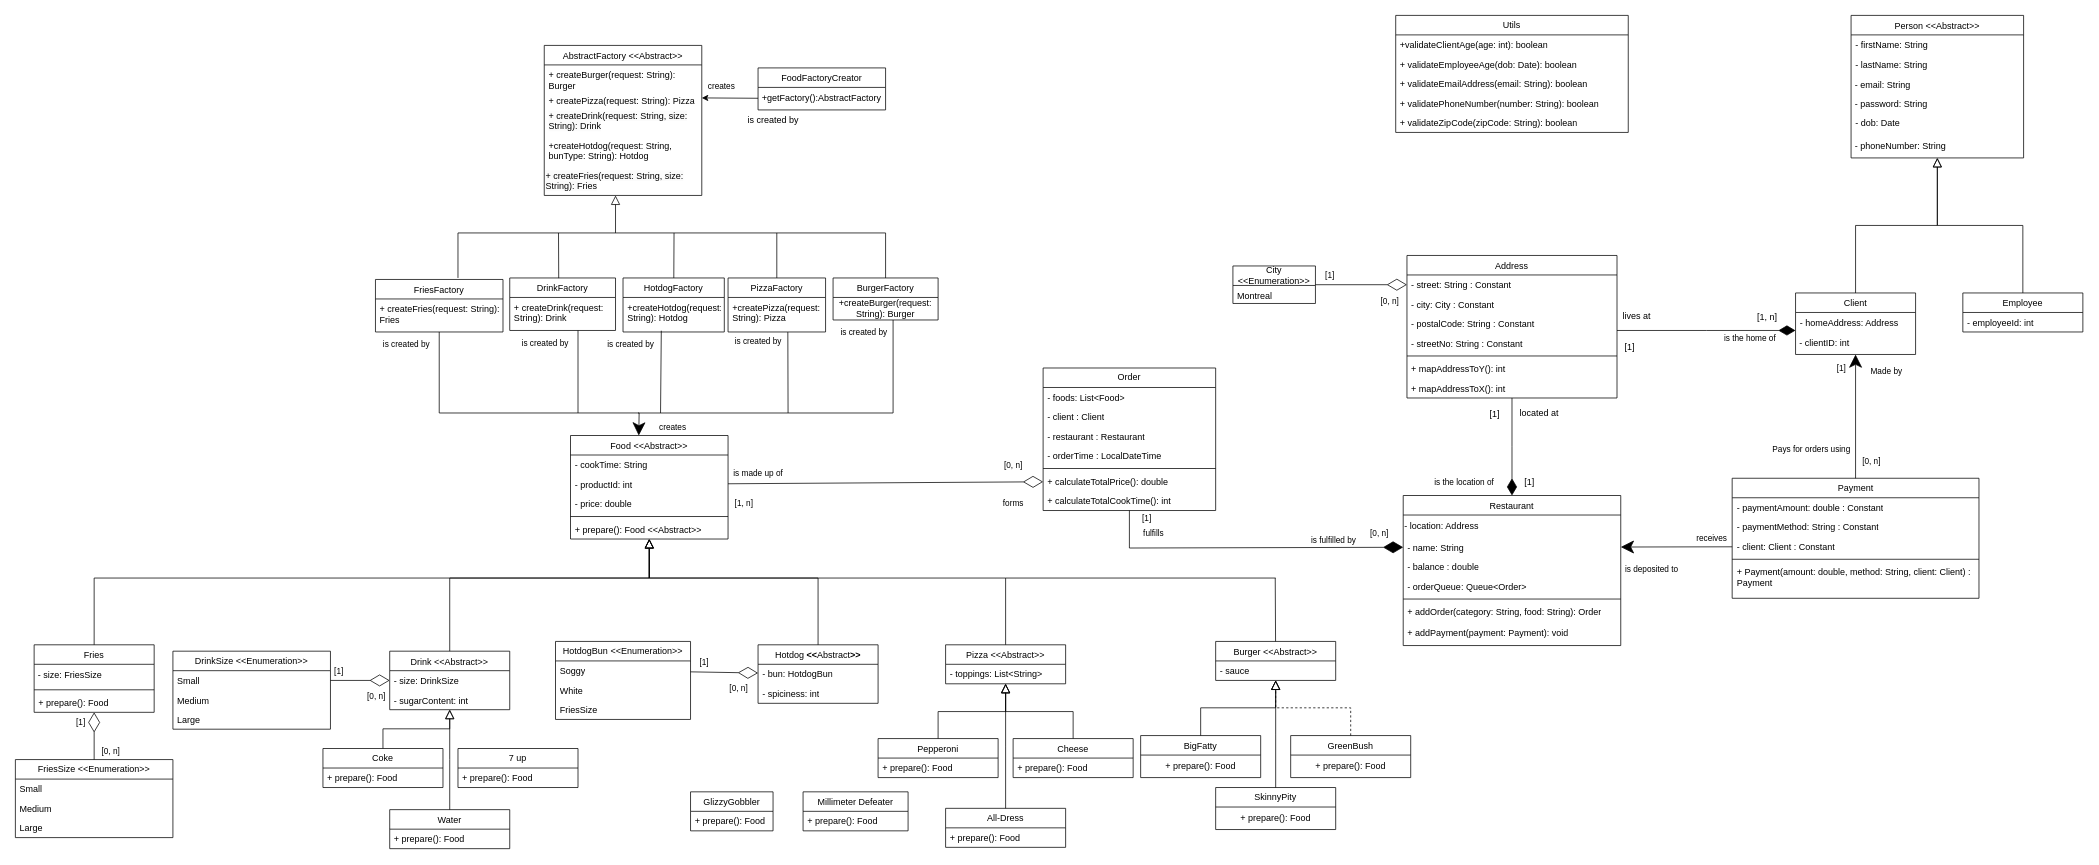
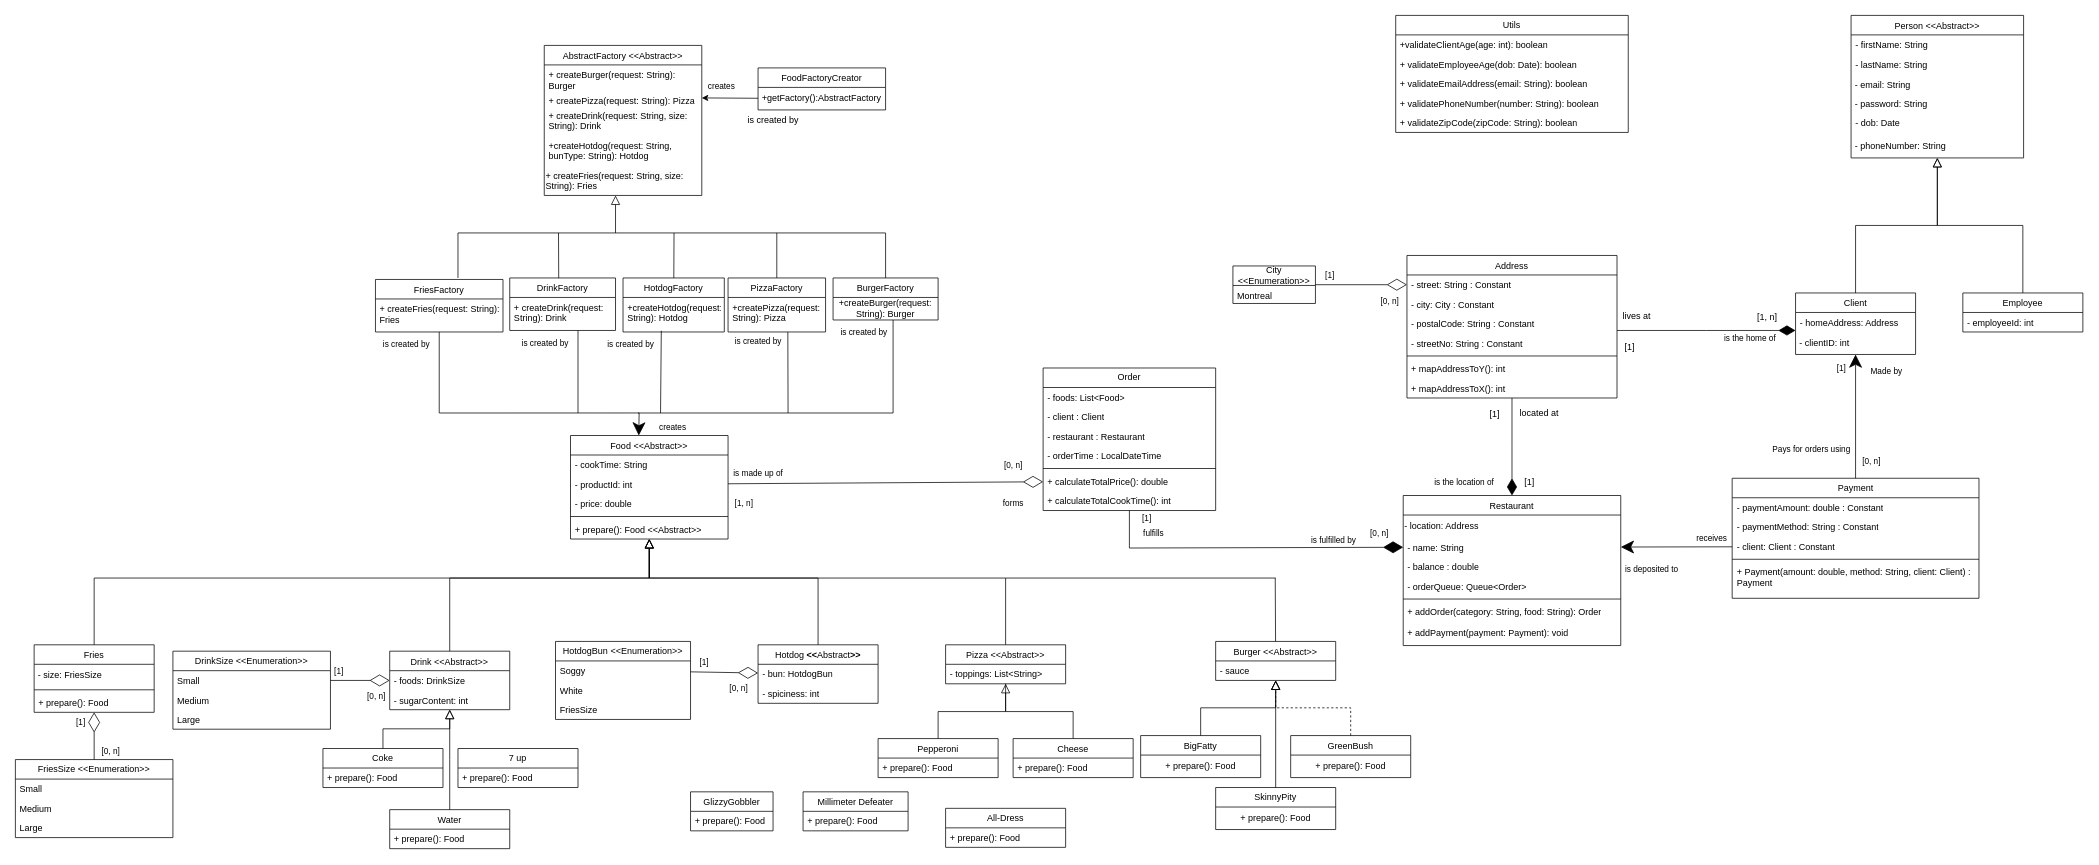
node "- size: DrinkSize": label "- size: DrinkSize" -> "- foods: DrinkSize"
edge "Pepperoni" -> "Pizza <<Abstract>>": arrowhead block -> none
edge "All-Dress" -> "Pizza <<Abstract>>": removed
